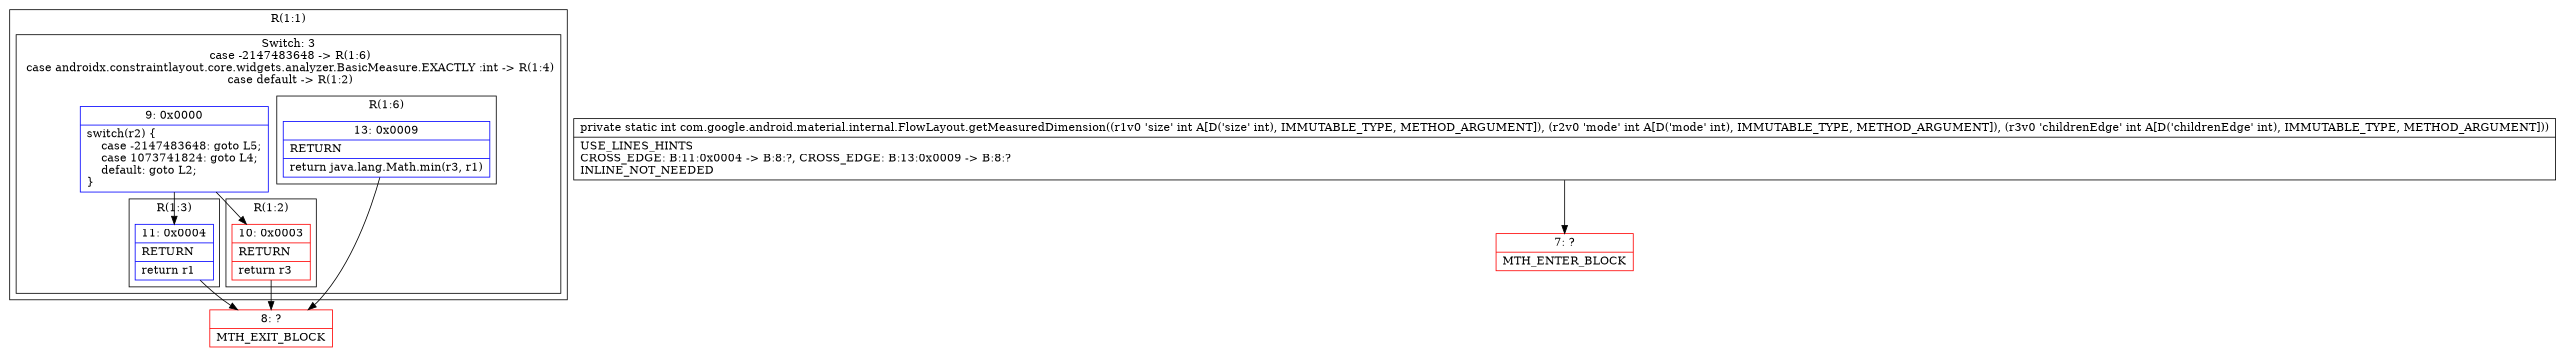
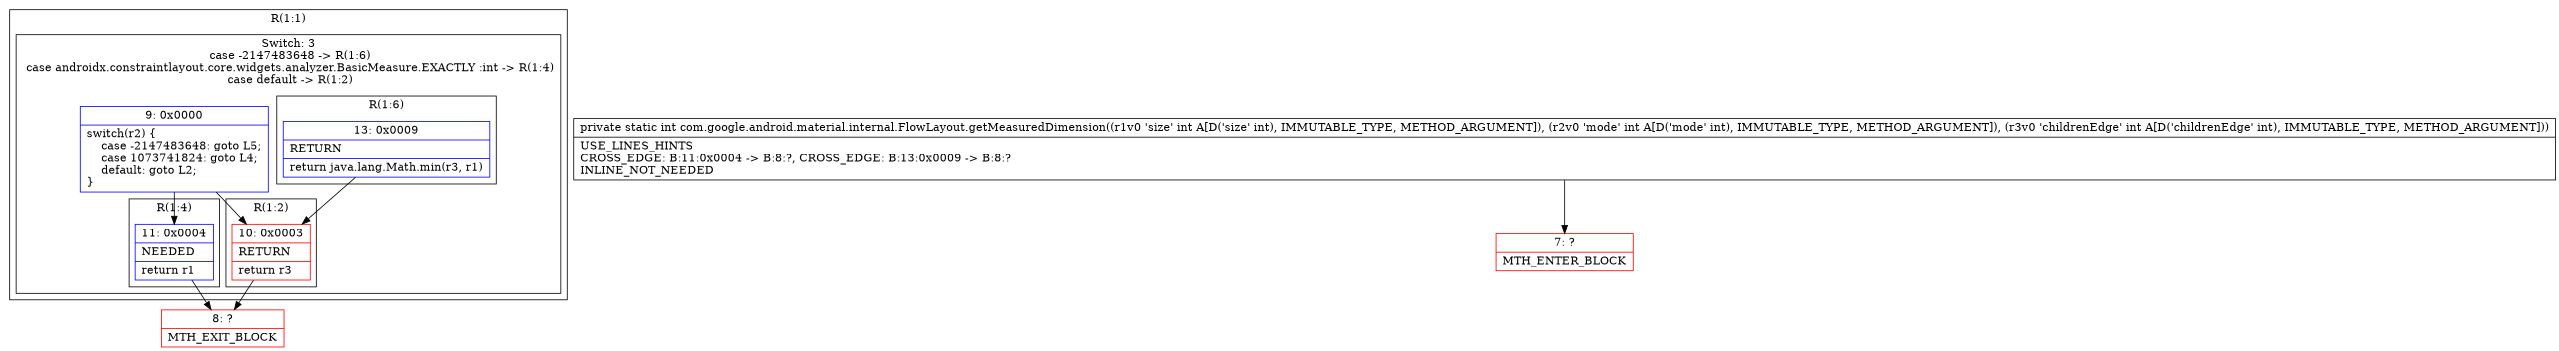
cluster "R(1:3)": label "R(1:3)" -> "R(1:4)"
edge "13: 0x0009" -> "8: ?": now "13: 0x0009" -> "10: 0x0003"
node "11: 0x0004": text "RETURN" -> "NEEDED"
